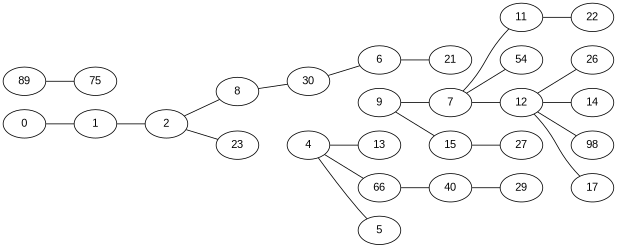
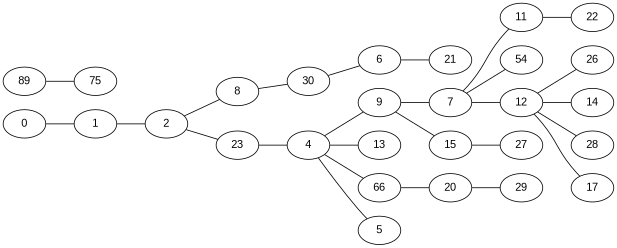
edge "9" -- "4": added
edge "23" -- "4": added
node "98": label "98" -> "28"
node "40": label "40" -> "20"
